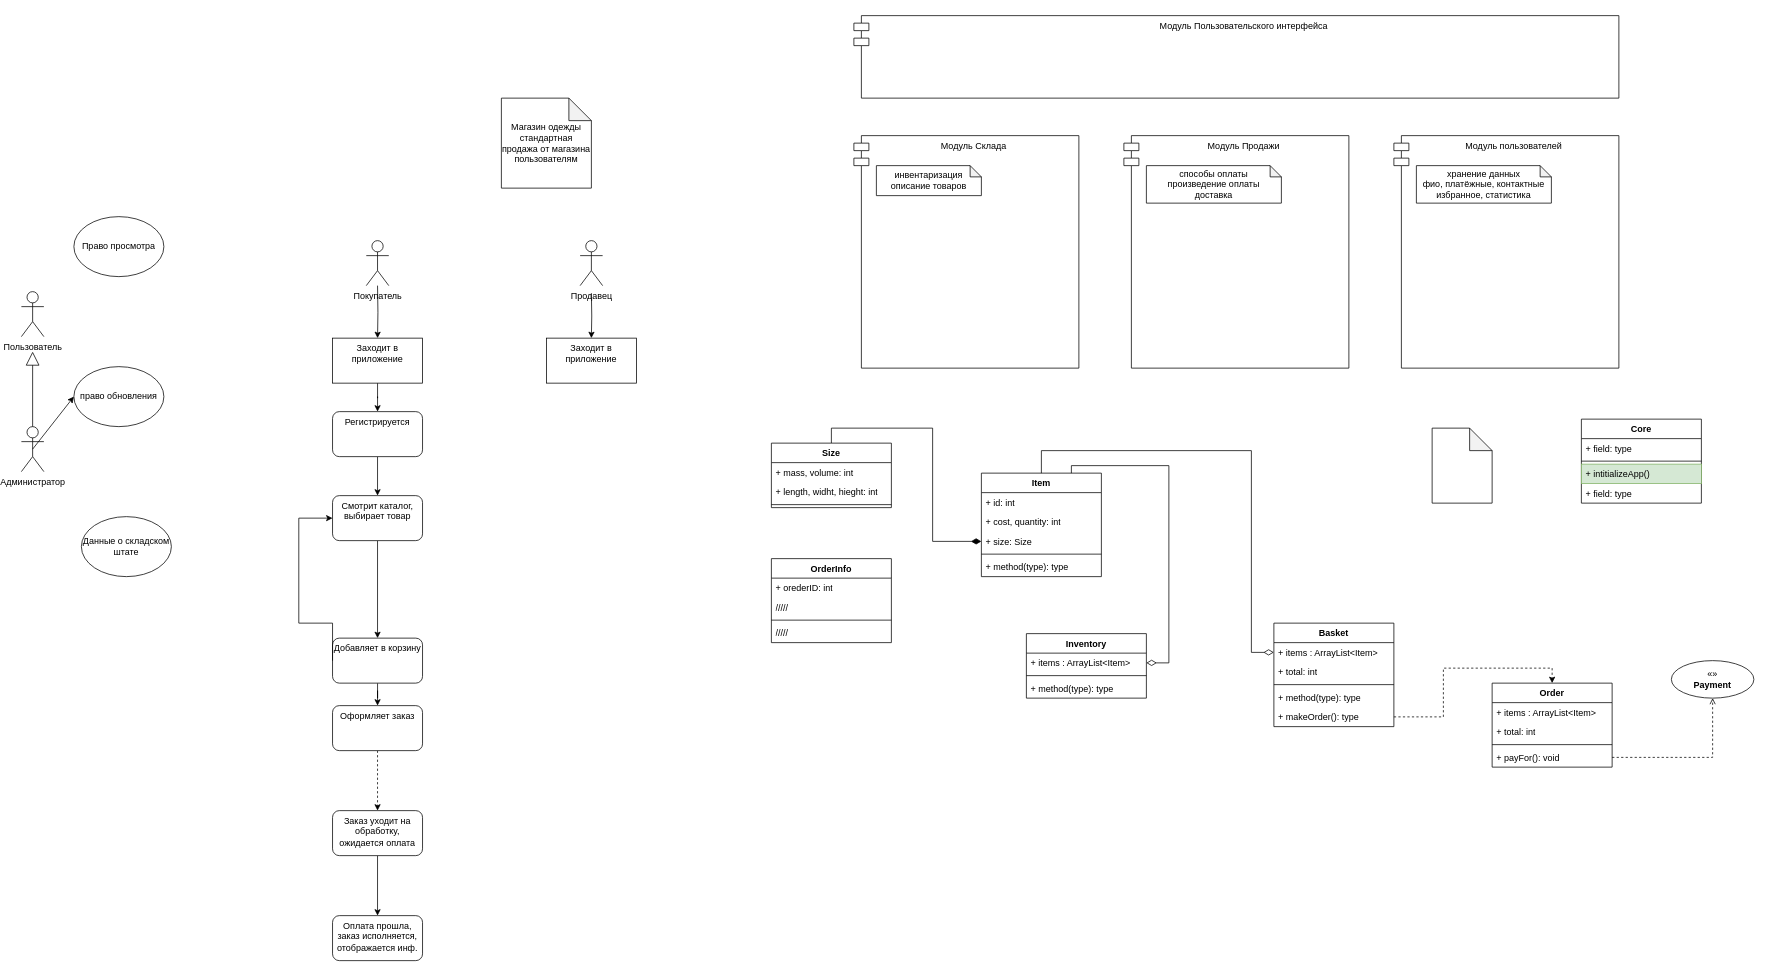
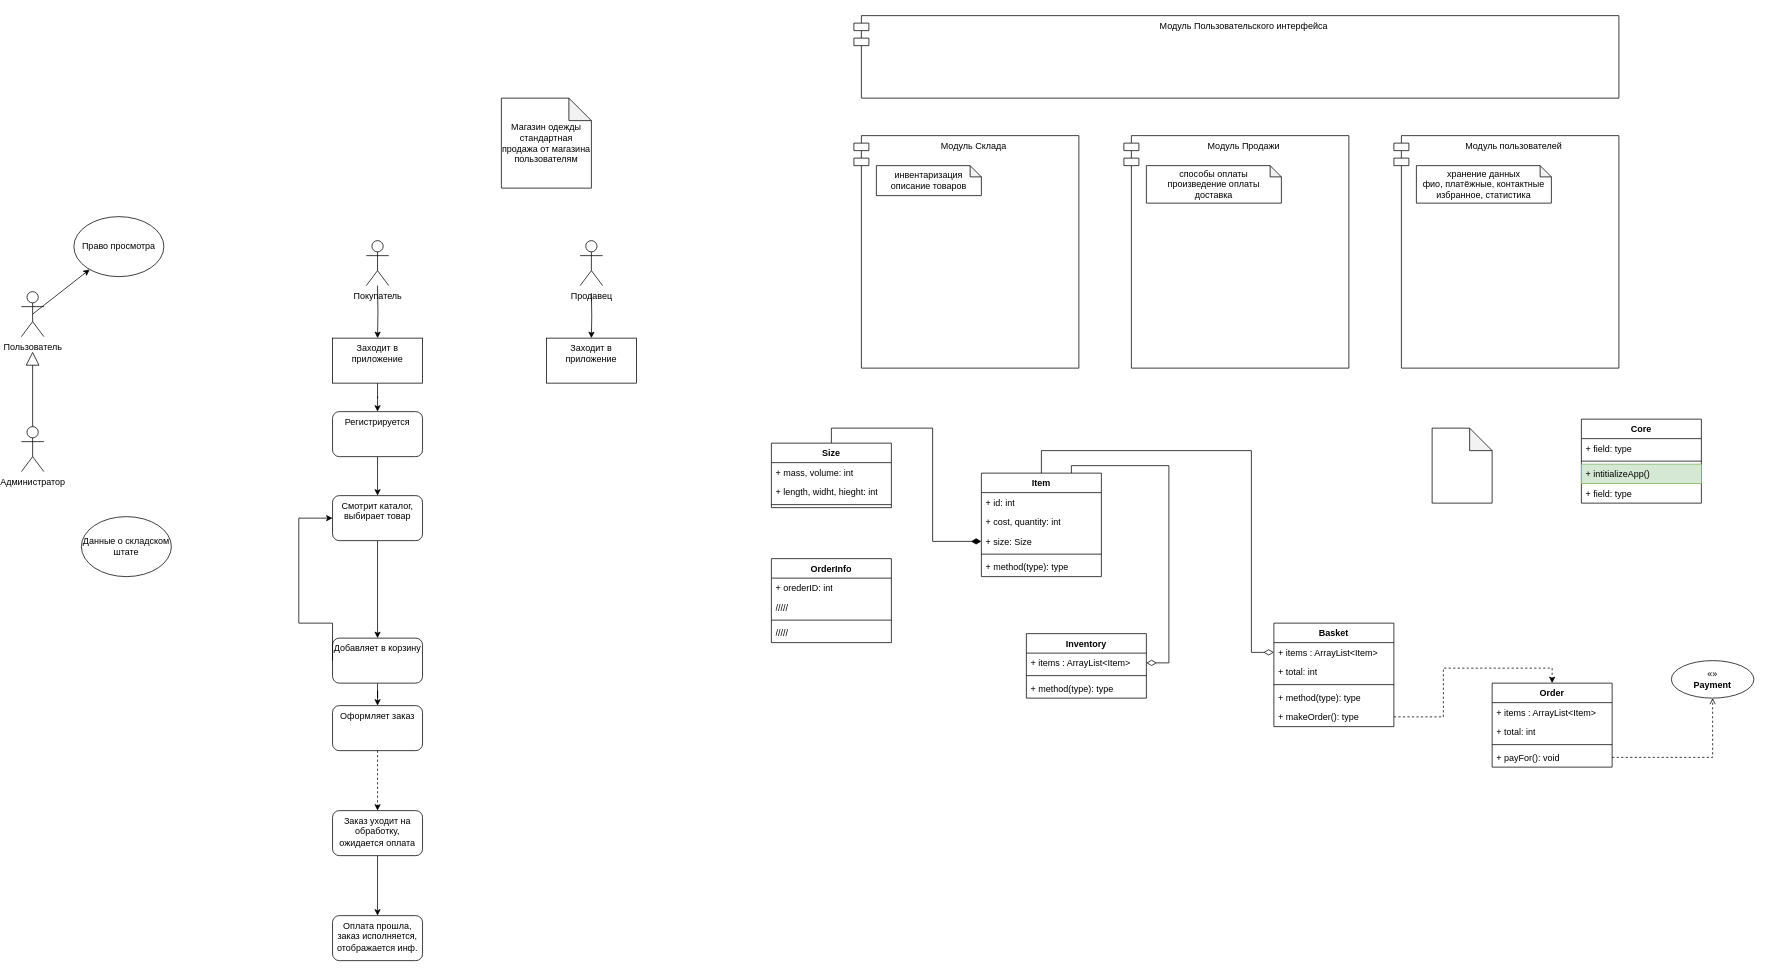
edge "Пользователь" -> "Право просмотра": added
node "право обновления": removed
edge "Администратор" -> "право обновления": removed
